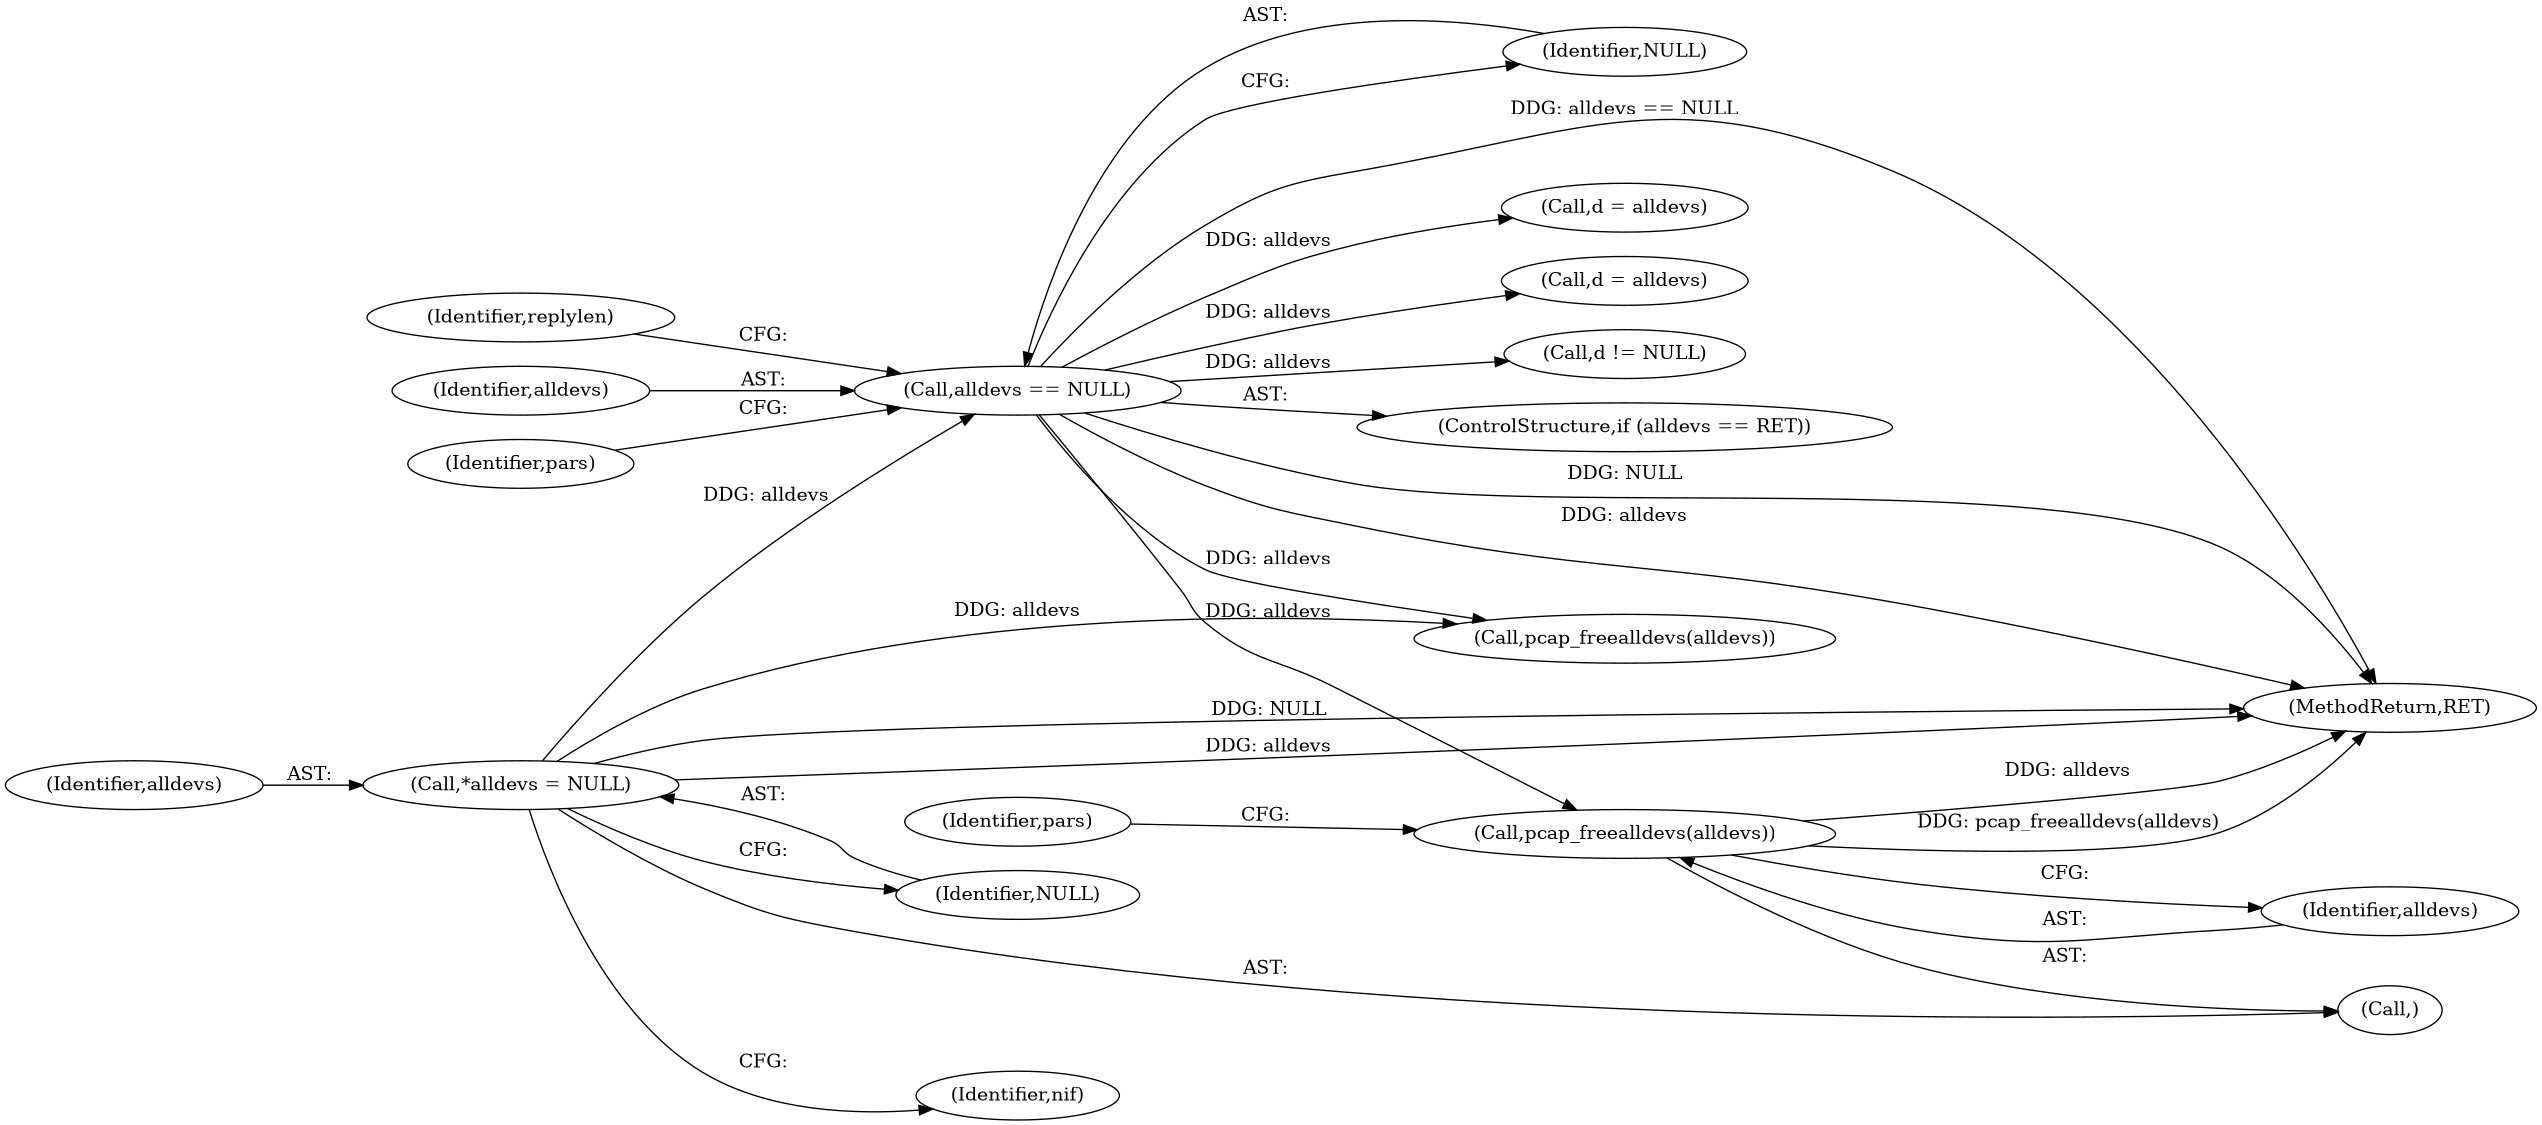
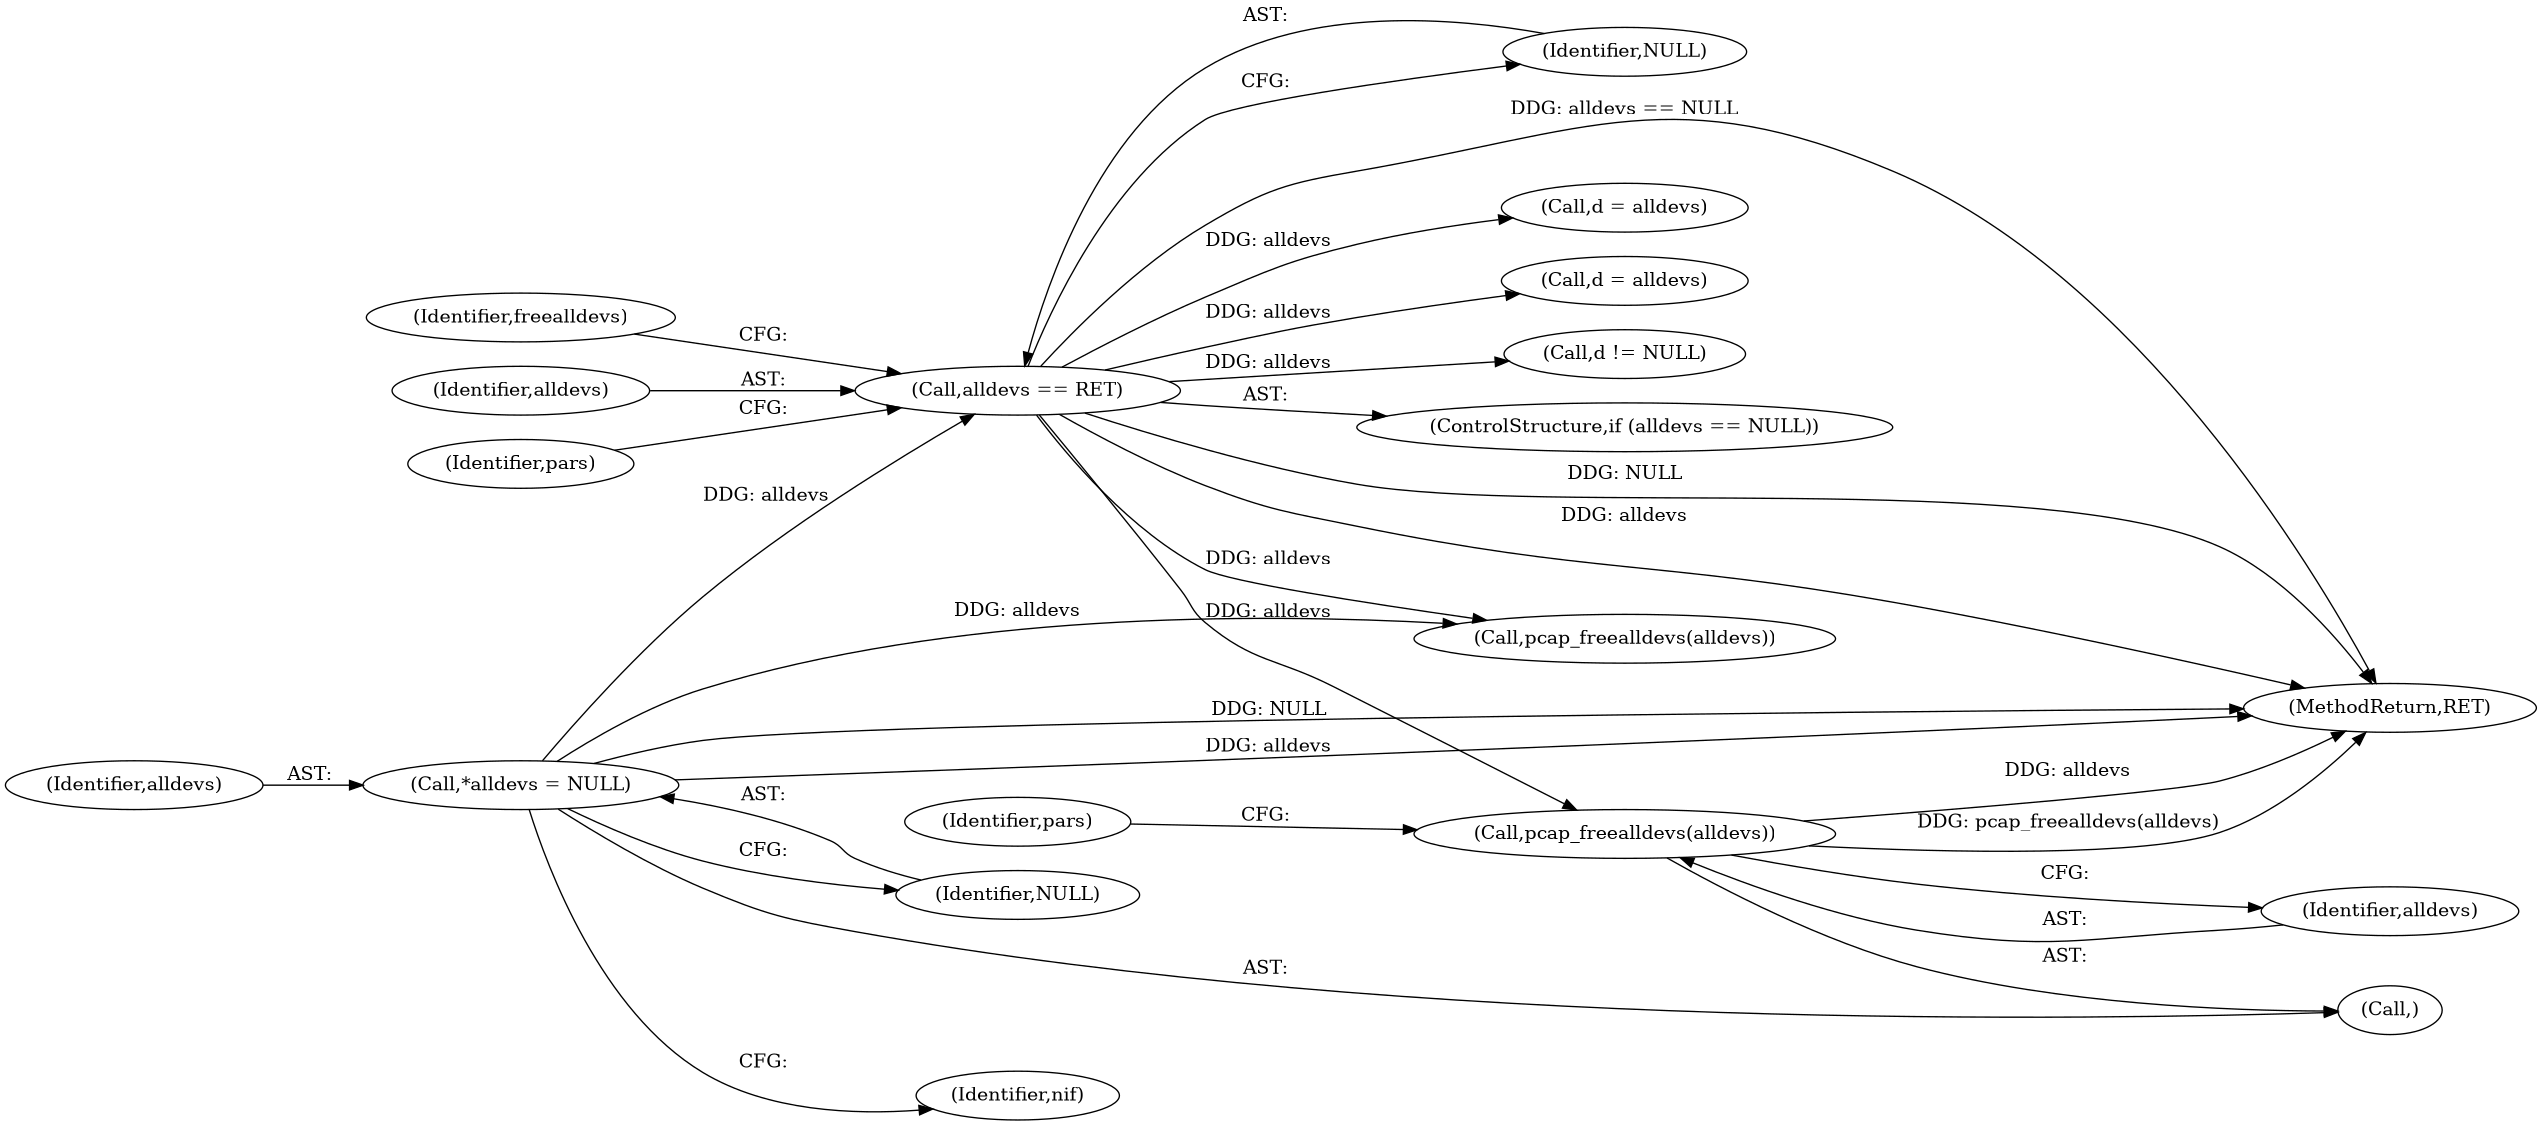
node "(Identifier,replylen)": label "(Identifier,replylen)" -> "(Identifier,freealldevs)"
node "(Call,alldevs == NULL)": label "(Call,alldevs == NULL)" -> "(Call,alldevs == RET)"
node "(ControlStructure,if (alldevs == RET))": label "(ControlStructure,if (alldevs == RET))" -> "(ControlStructure,if (alldevs == NULL))"
